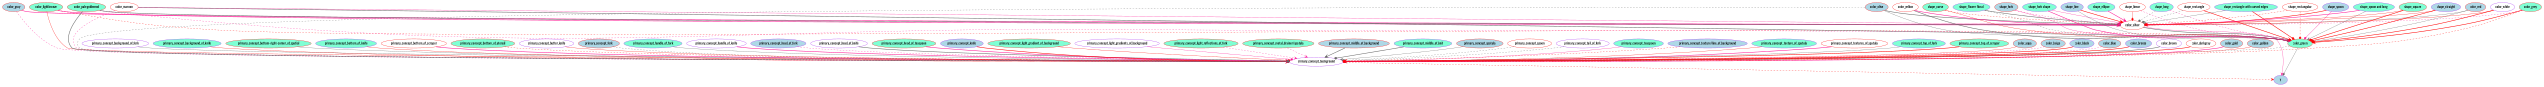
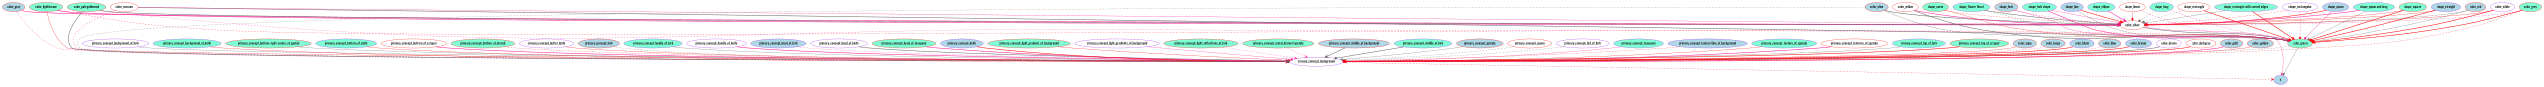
node "shape_rectangular": color red -> purple
